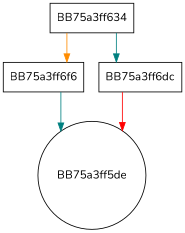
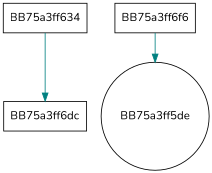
edge "BB75a3ff634" -> "BB75a3ff6f6": removed
edge "BB75a3ff6dc" -> "BB75a3ff5de": removed
